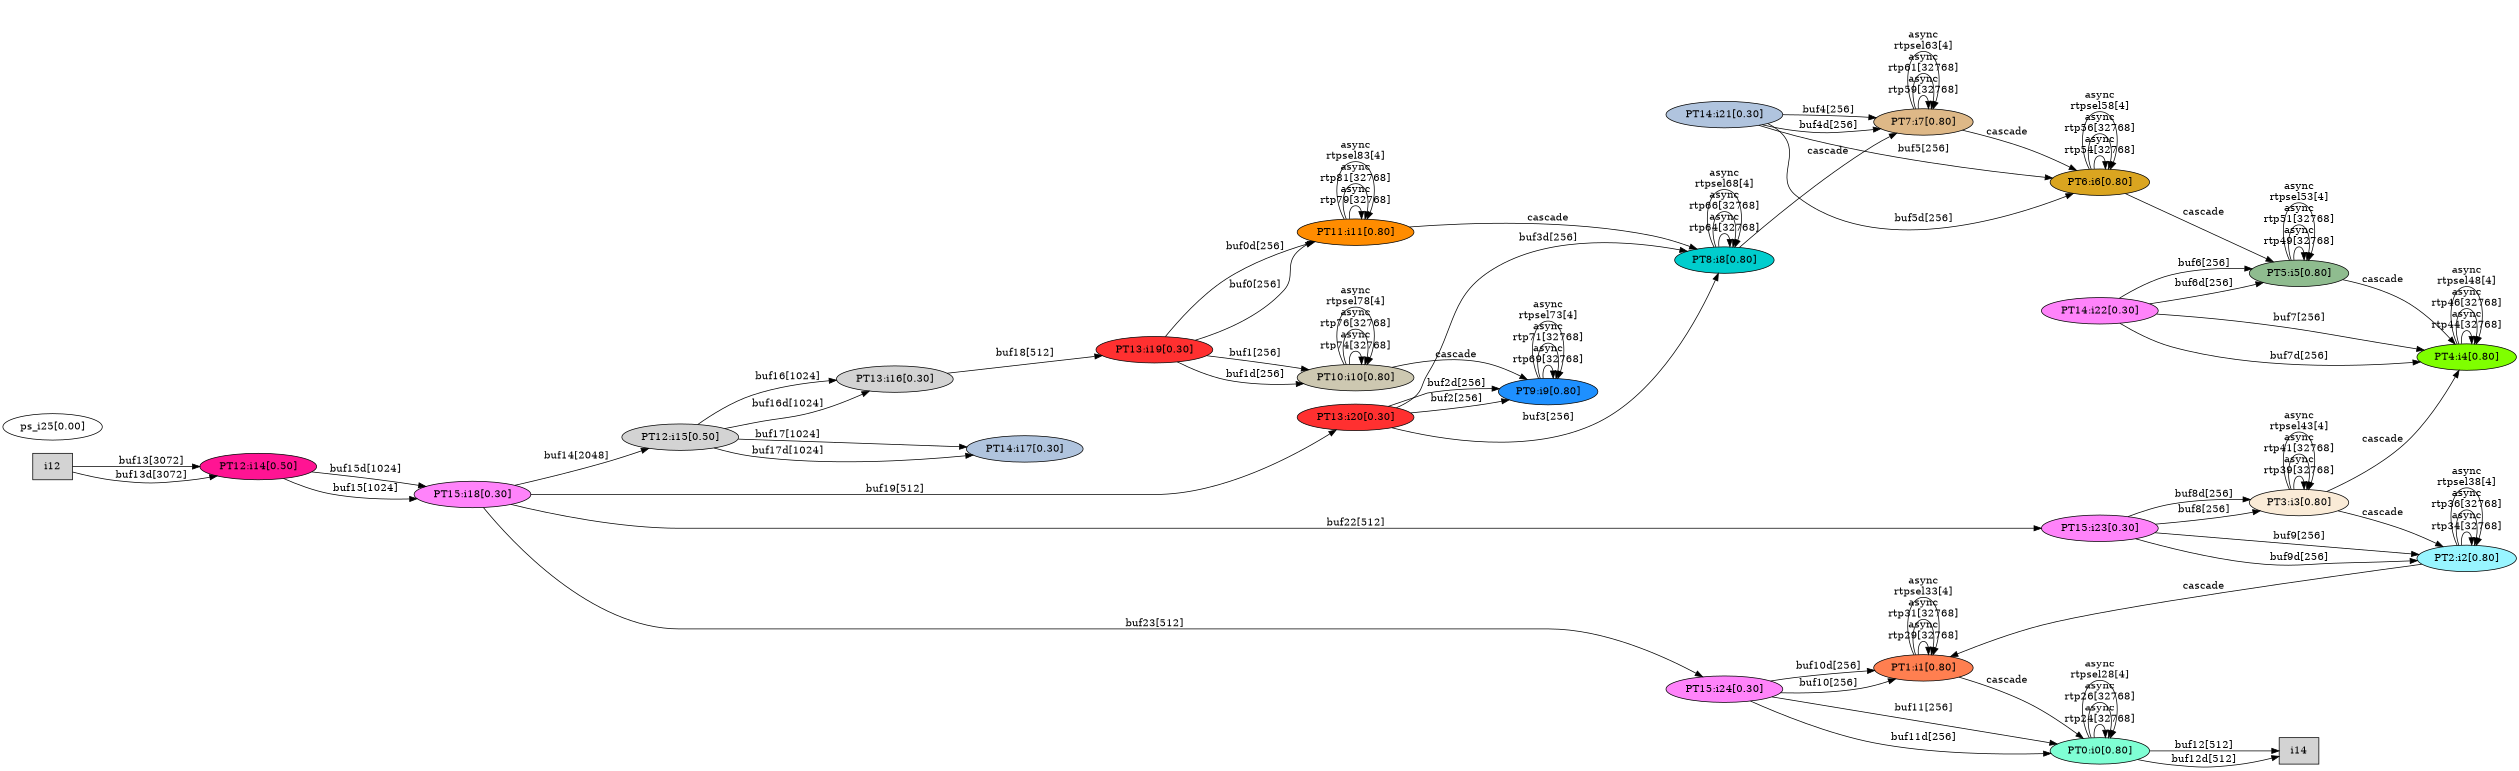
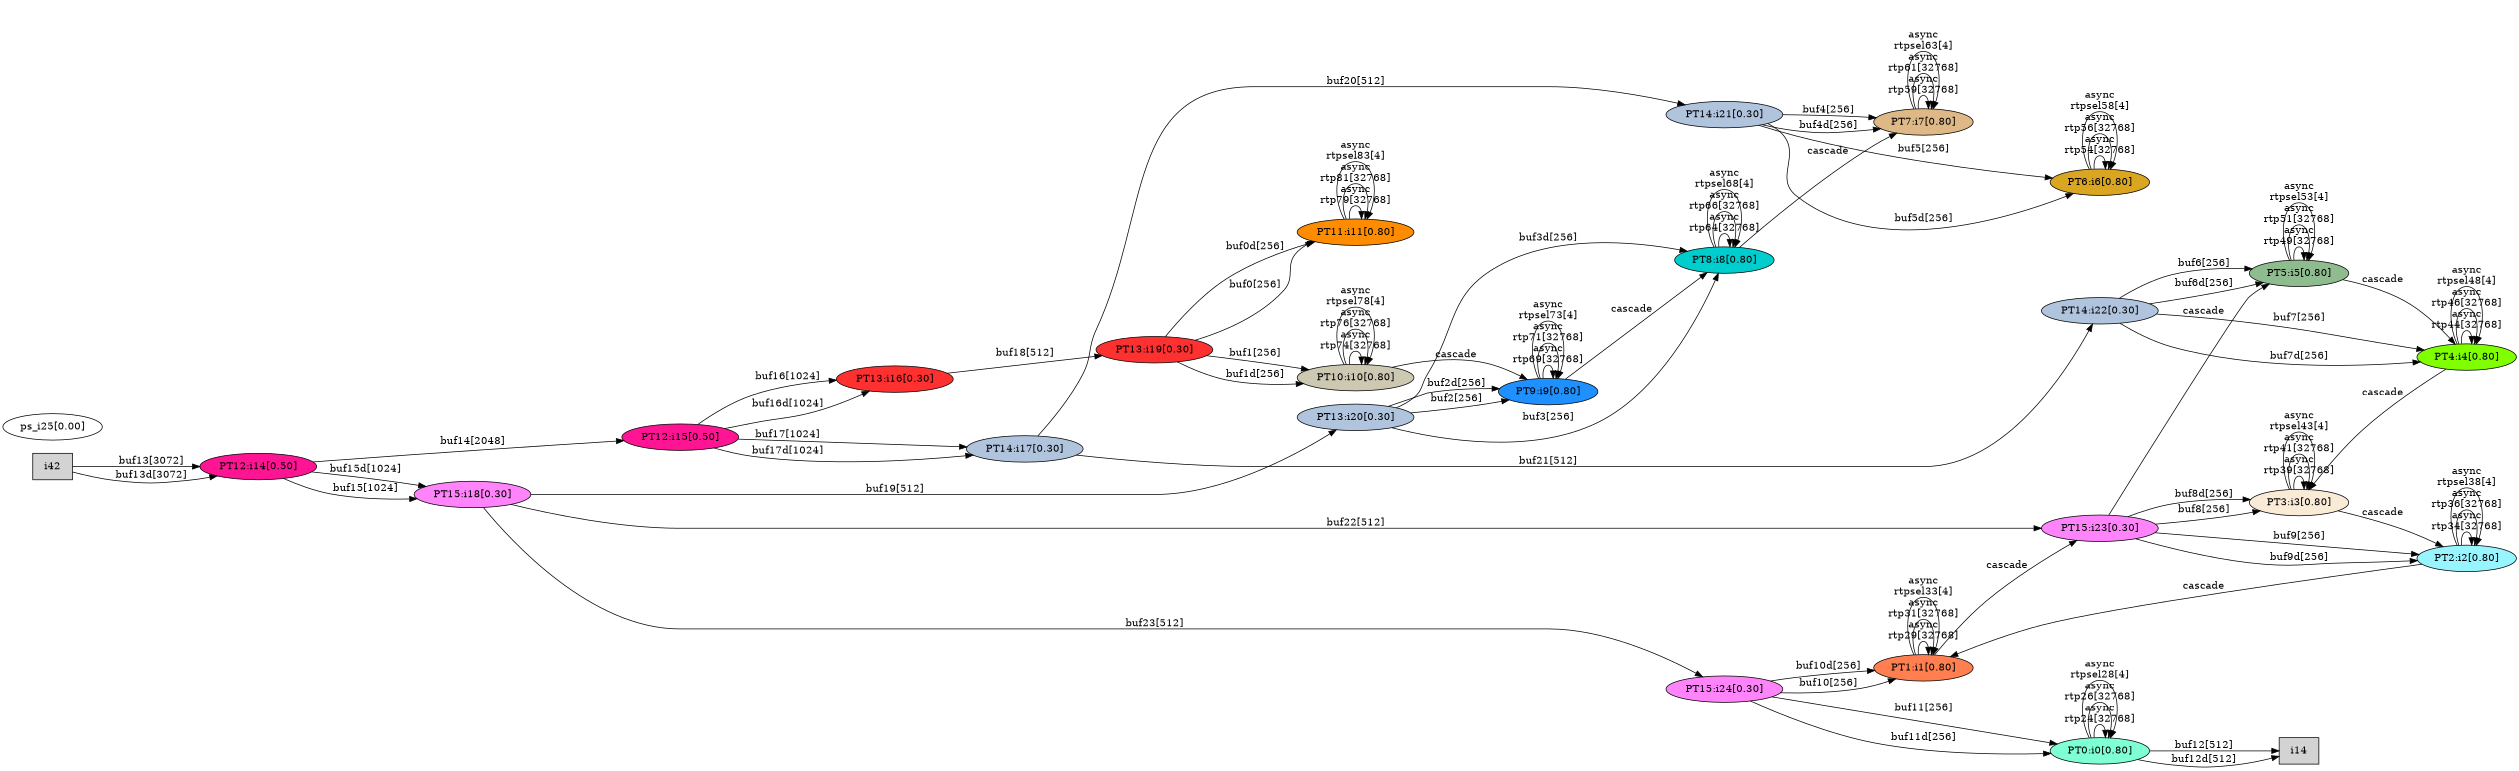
edge "PT14:i17[0.30]" -> "PT14:i21[0.30]": added, label "buf20[512]"
edge "PT7:i7[0.80]" -> "PT6:i6[0.80]": removed, label "cascade"
edge "PT11:i11[0.80]" -> "PT8:i8[0.80]": now "PT9:i9[0.80]" -> "PT8:i8[0.80]"
edge "PT6:i6[0.80]" -> "PT5:i5[0.80]": now "PT15:i23[0.30]" -> "PT5:i5[0.80]"
node "PT14:i22[0.30]": fillcolor orchid1 -> lightsteelblue
node "PT13:i16[0.30]": fillcolor lightgrey -> firebrick1
node "PT13:i20[0.30]": fillcolor firebrick1 -> lightsteelblue
node "PT12:i15[0.50]": fillcolor lightgrey -> deeppink
edge "PT3:i3[0.80]" -> "PT4:i4[0.80]": reversed
node "i12": label "i12" -> "i42"
edge "PT14:i17[0.30]" -> "PT14:i22[0.30]": added, label "buf21[512]"
edge "PT15:i18[0.30]" -> "PT12:i15[0.50]": now "PT12:i14[0.50]" -> "PT12:i15[0.50]"
edge "PT1:i1[0.80]" -> "PT0:i0[0.80]": now "PT1:i1[0.80]" -> "PT15:i23[0.30]"
